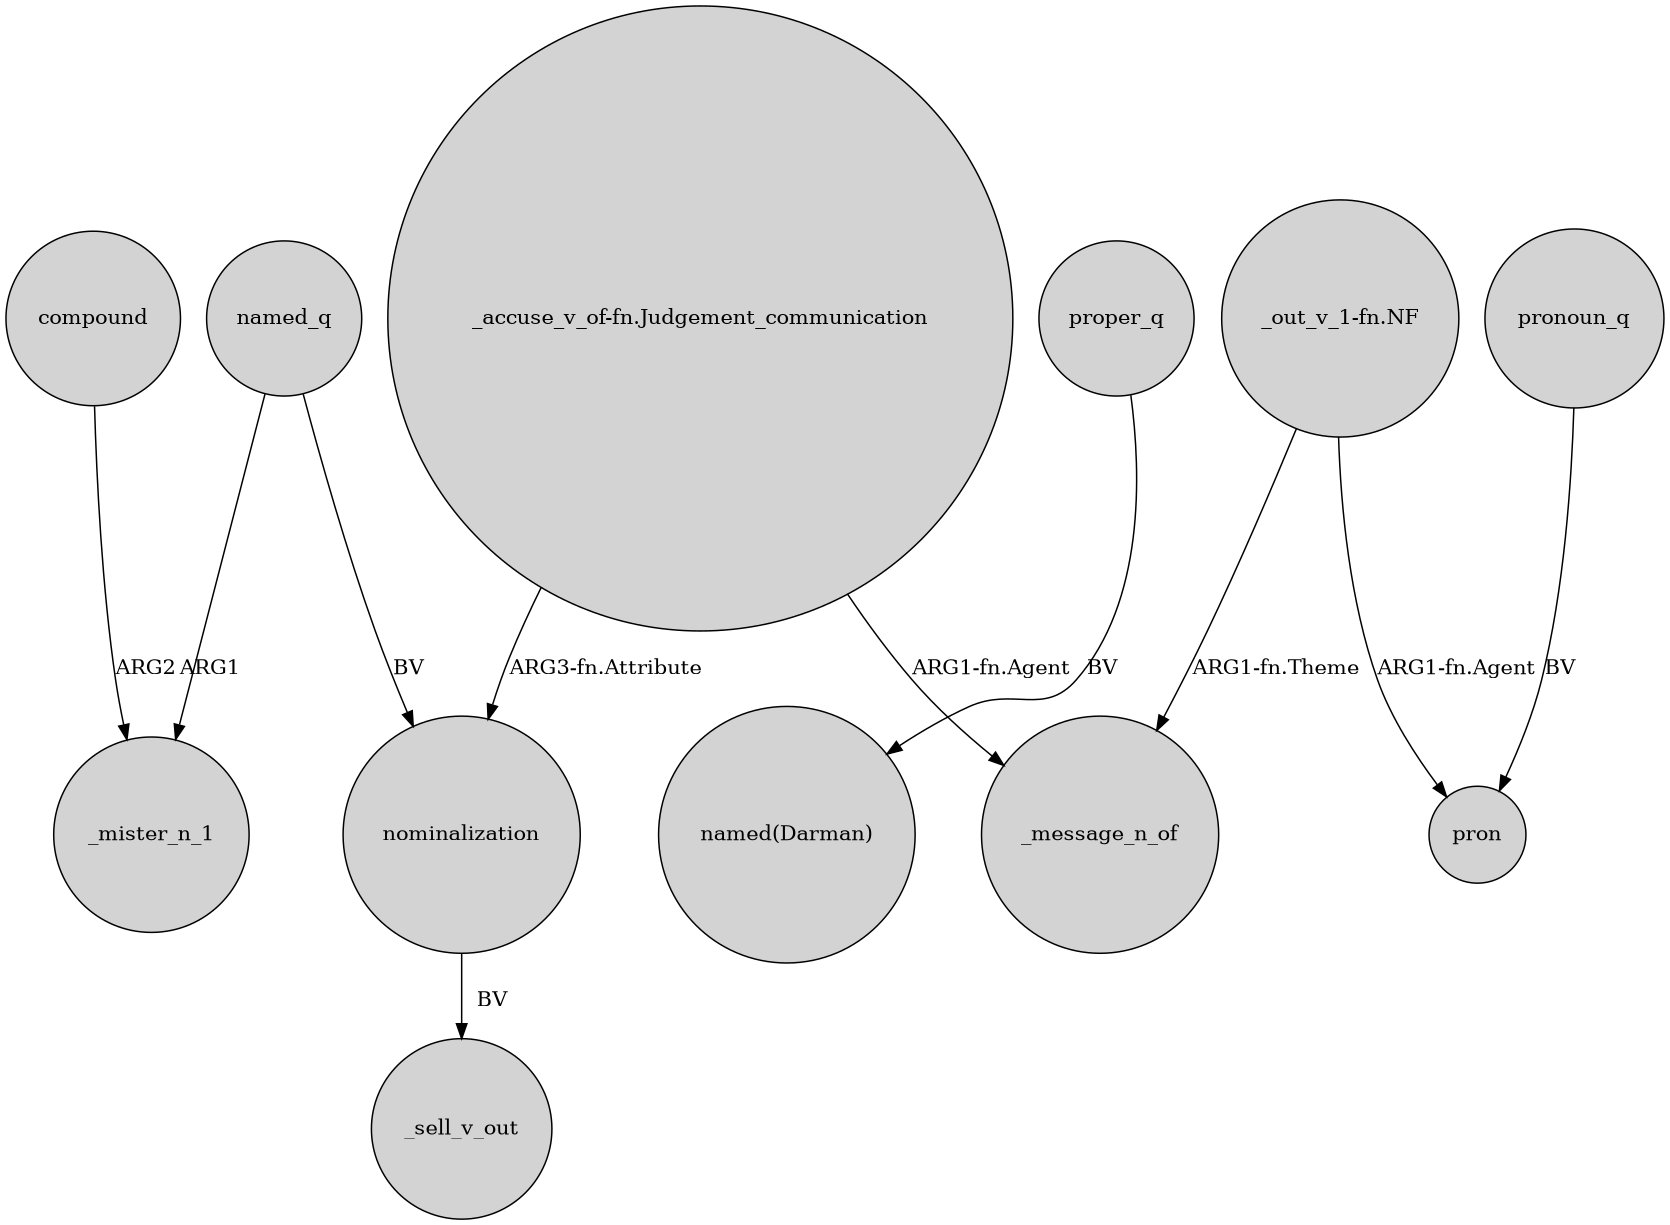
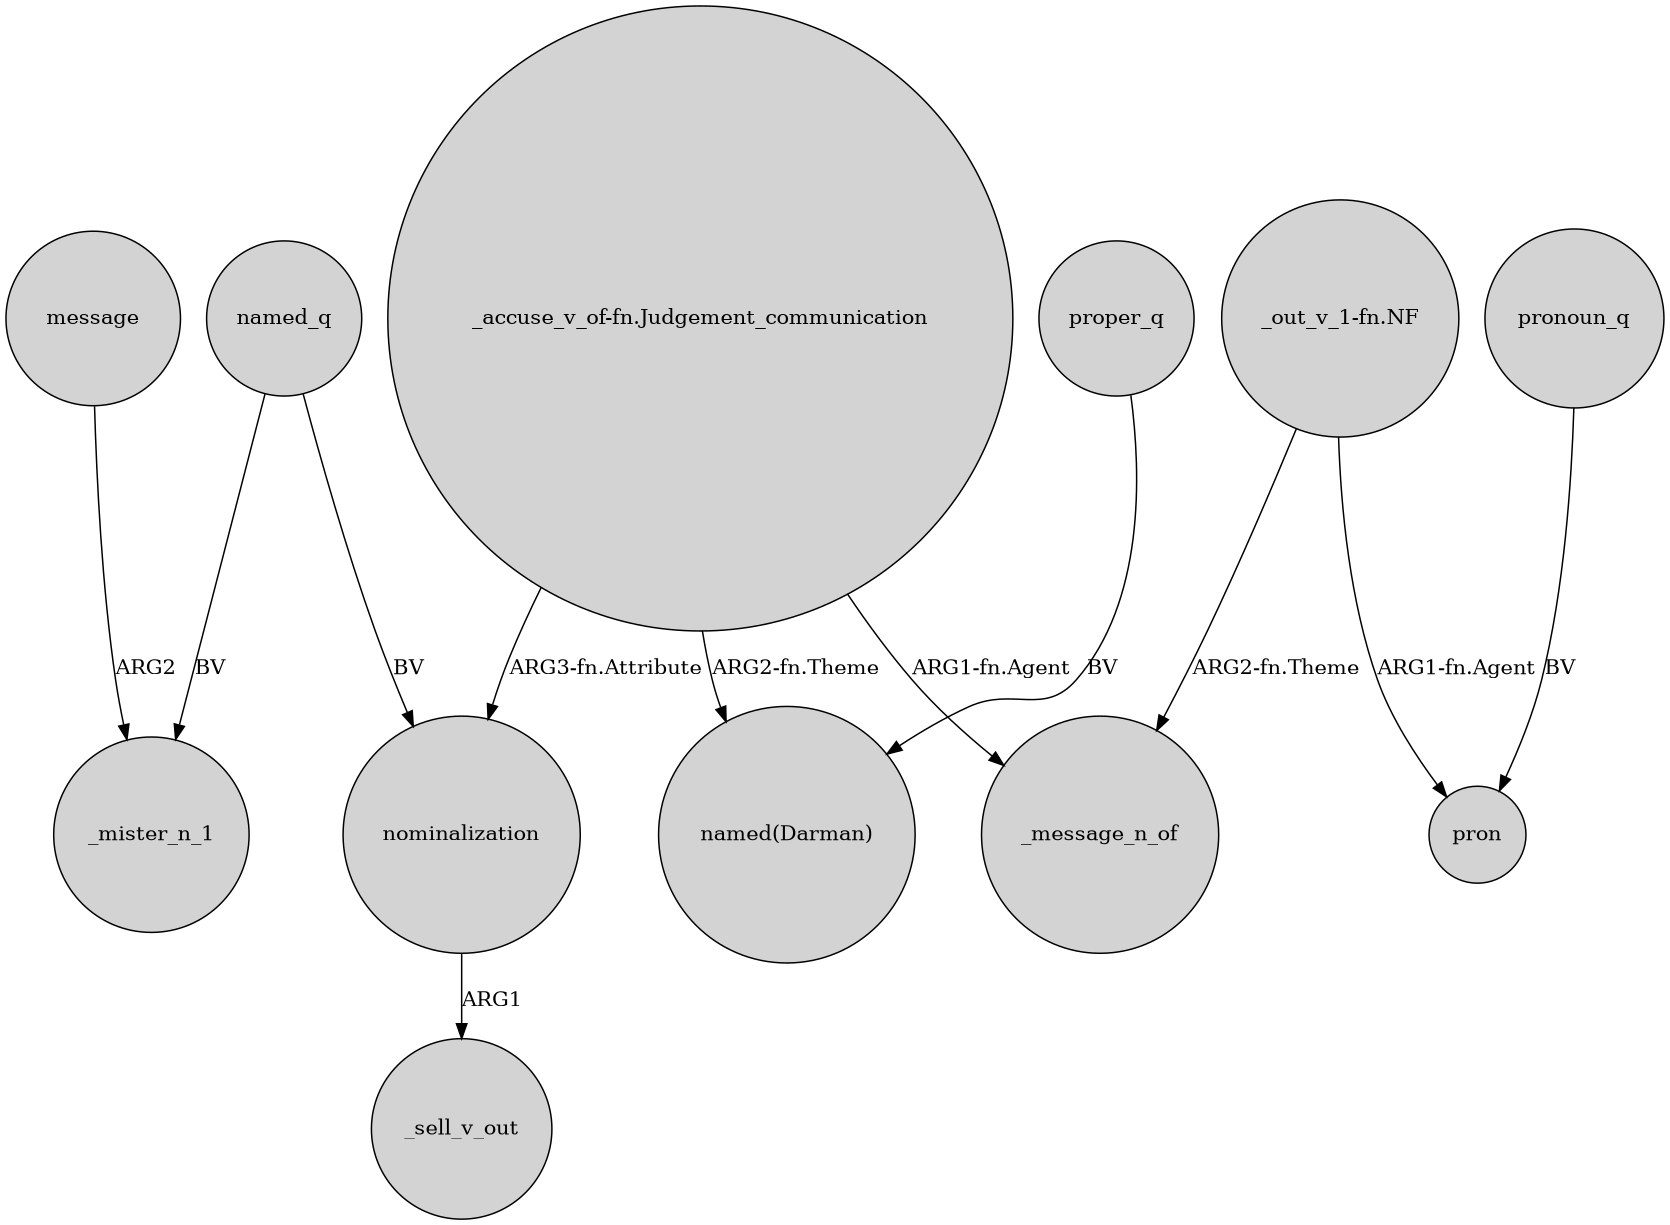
node "compound": label "compound" -> "message"
edge "named_q" -> "_mister_n_1": label "ARG1" -> "BV"
edge "_out_v_1-fn.NF" -> "_message_n_of": label "ARG1-fn.Theme" -> "ARG2-fn.Theme"
edge "_accuse_v_of-fn.Judgement_communication" -> "named(Darman)": added, label "ARG2-fn.Theme"
edge "nominalization" -> "_sell_v_out": label "BV" -> "ARG1"
